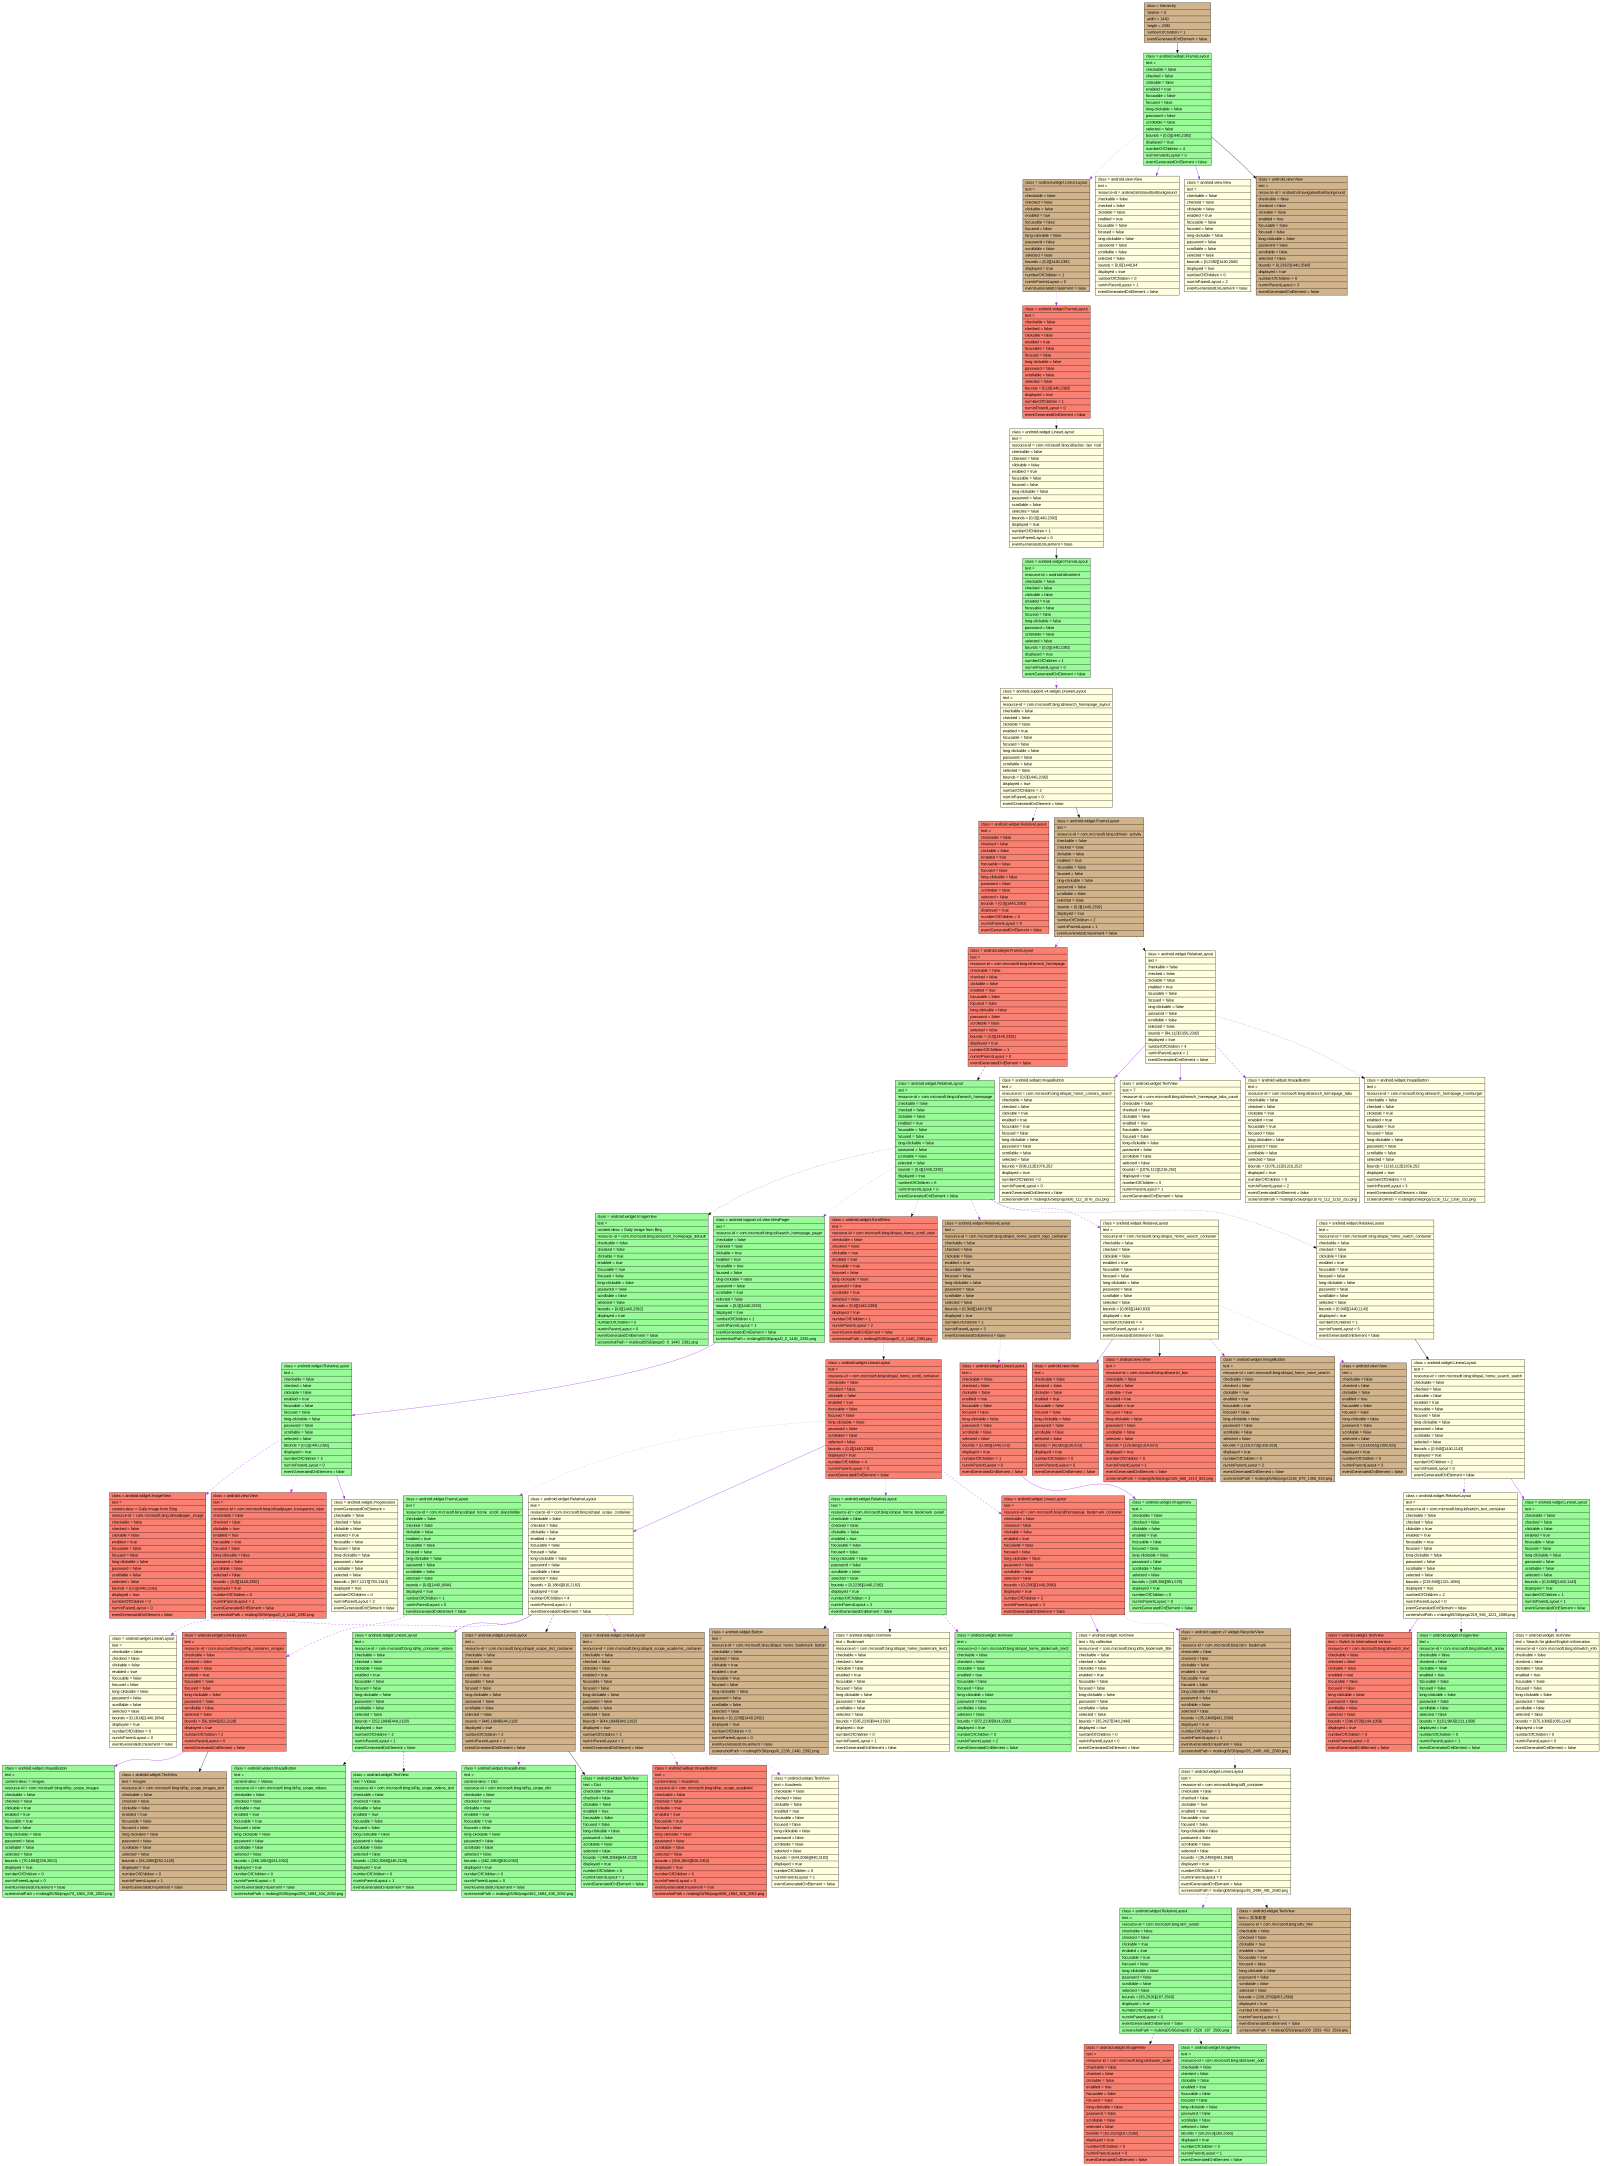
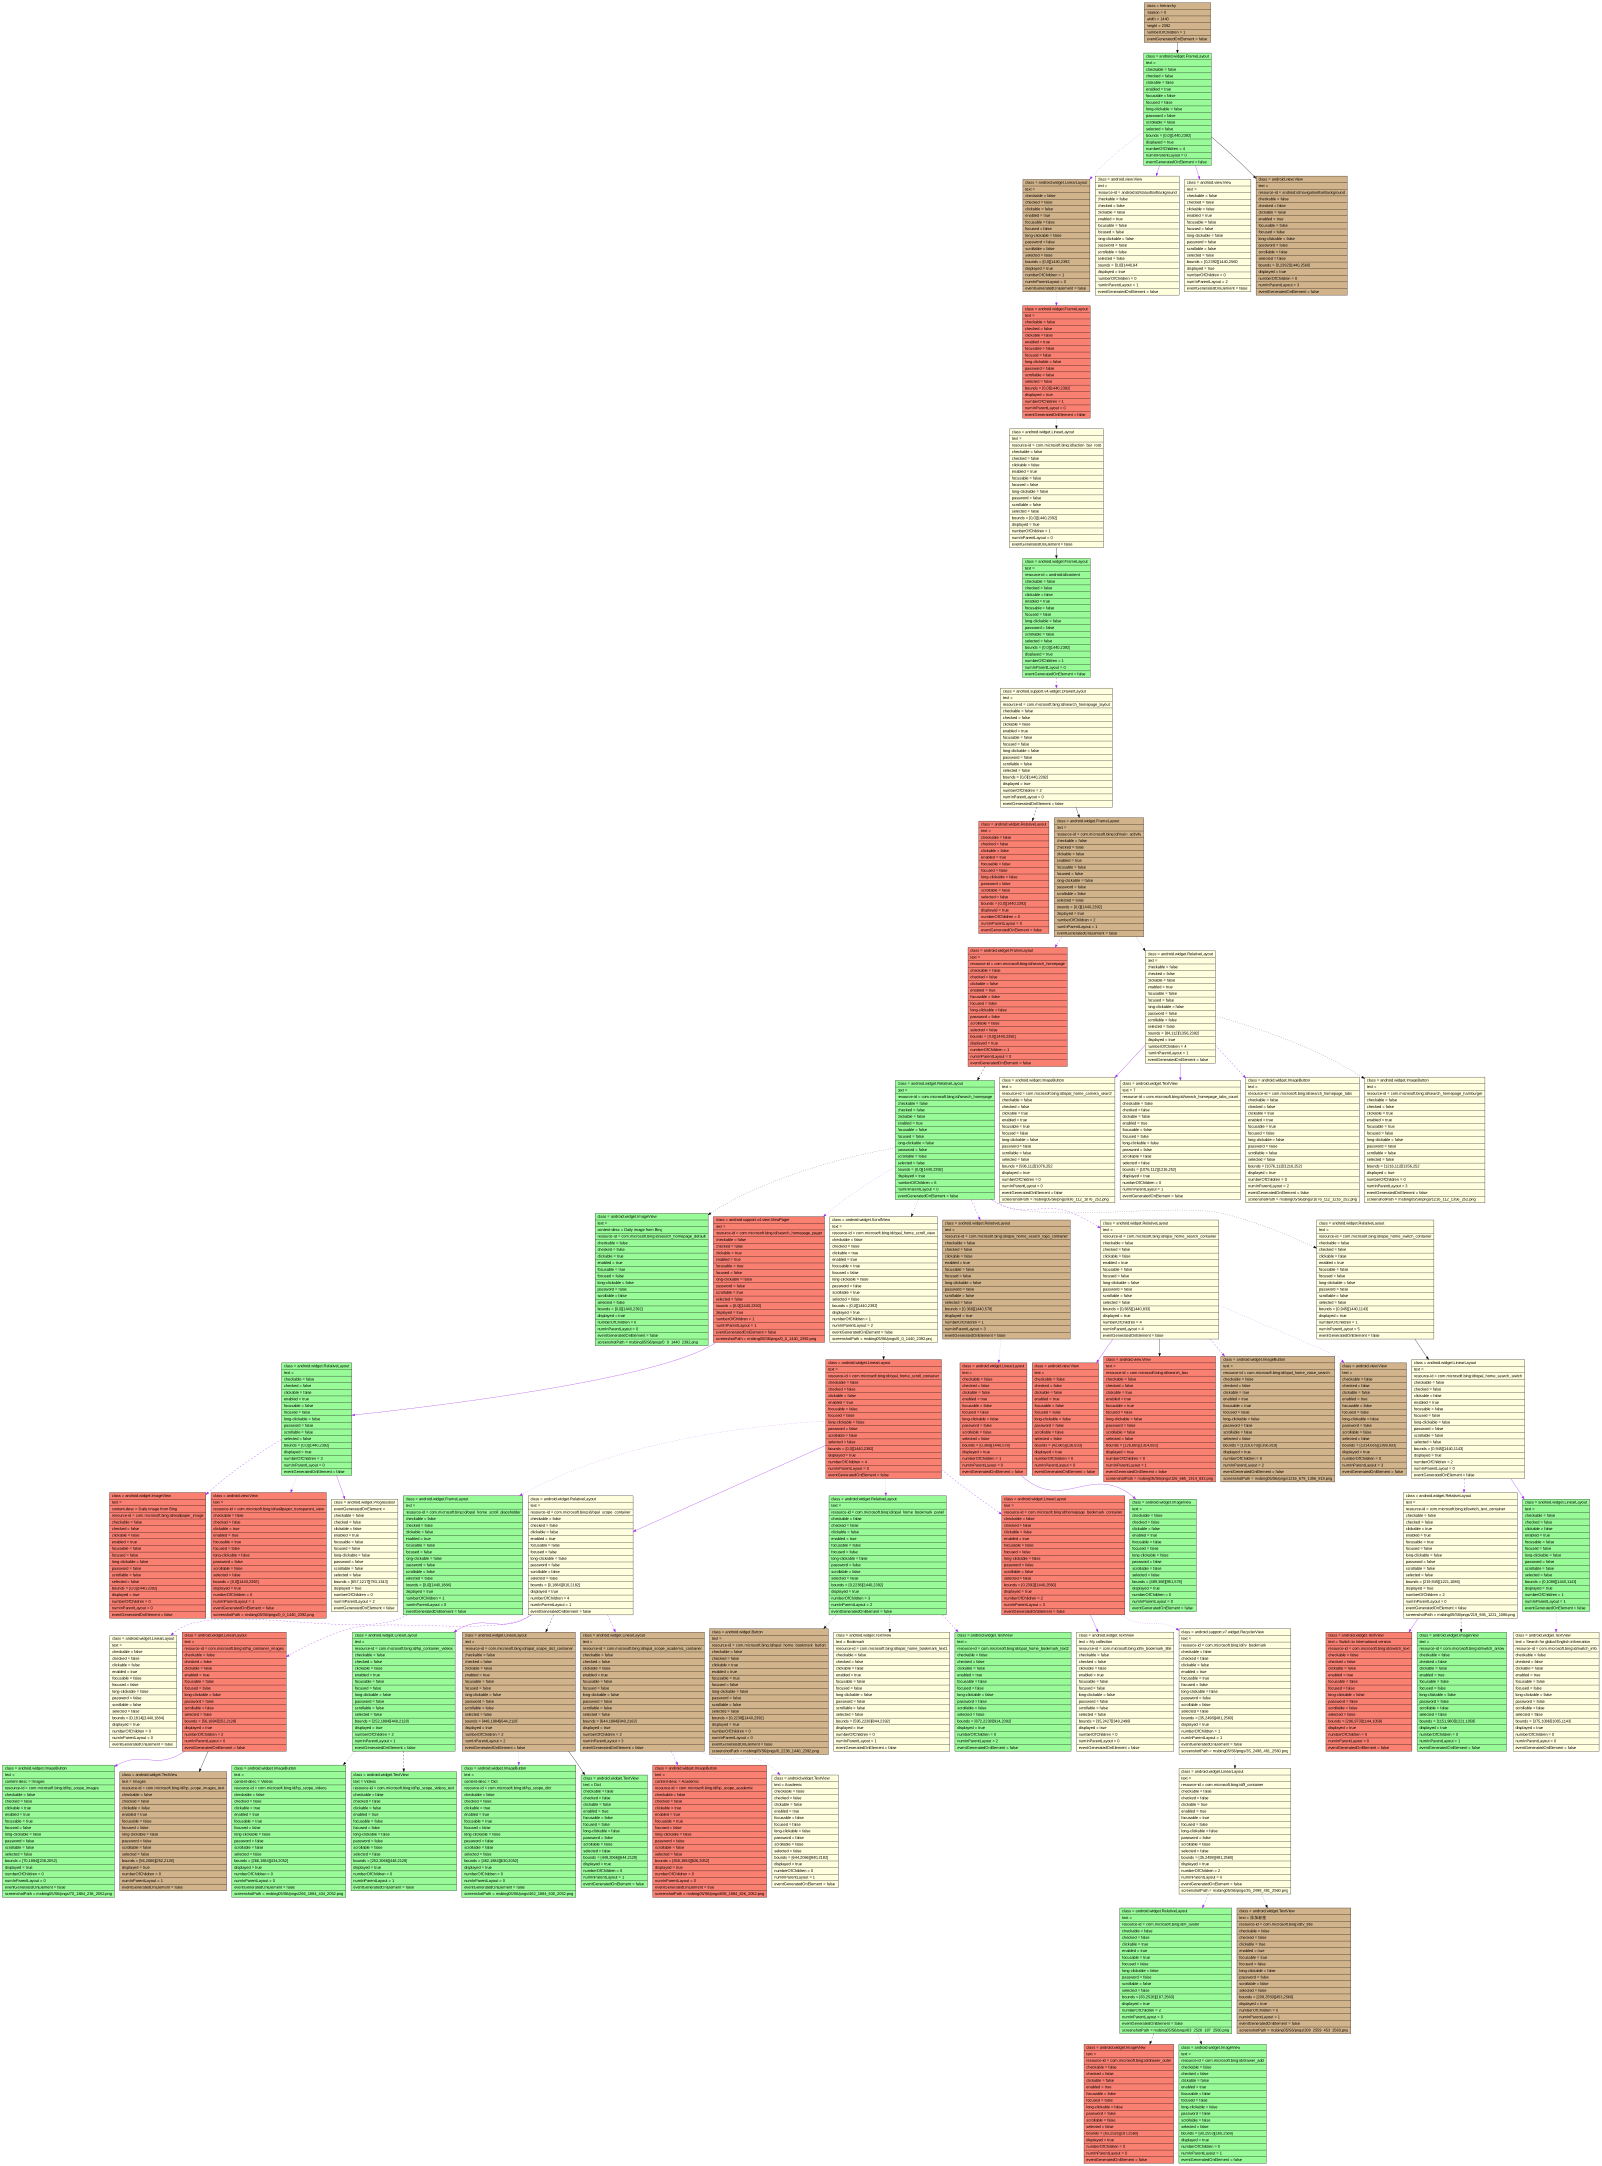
node "class = android.support.v4.view.ViewPager": fillcolor palegreen -> salmon
node "class = android.widget.ScrollView": fillcolor salmon -> lightyellow
node "class = android.support.v7.widget.RecyclerView": fillcolor tan -> lightyellow
